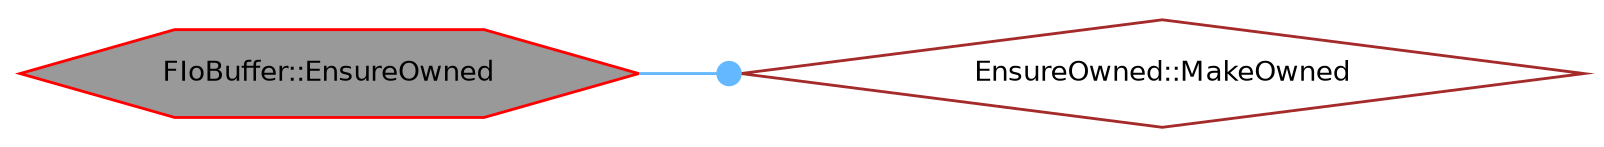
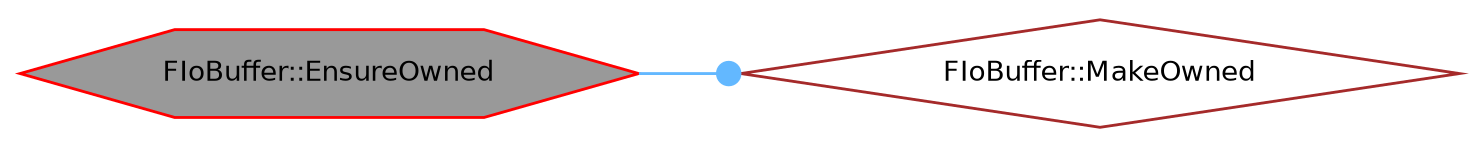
node "EnsureOwned::MakeOwned": label "EnsureOwned::MakeOwned" -> "FIoBuffer::MakeOwned"
